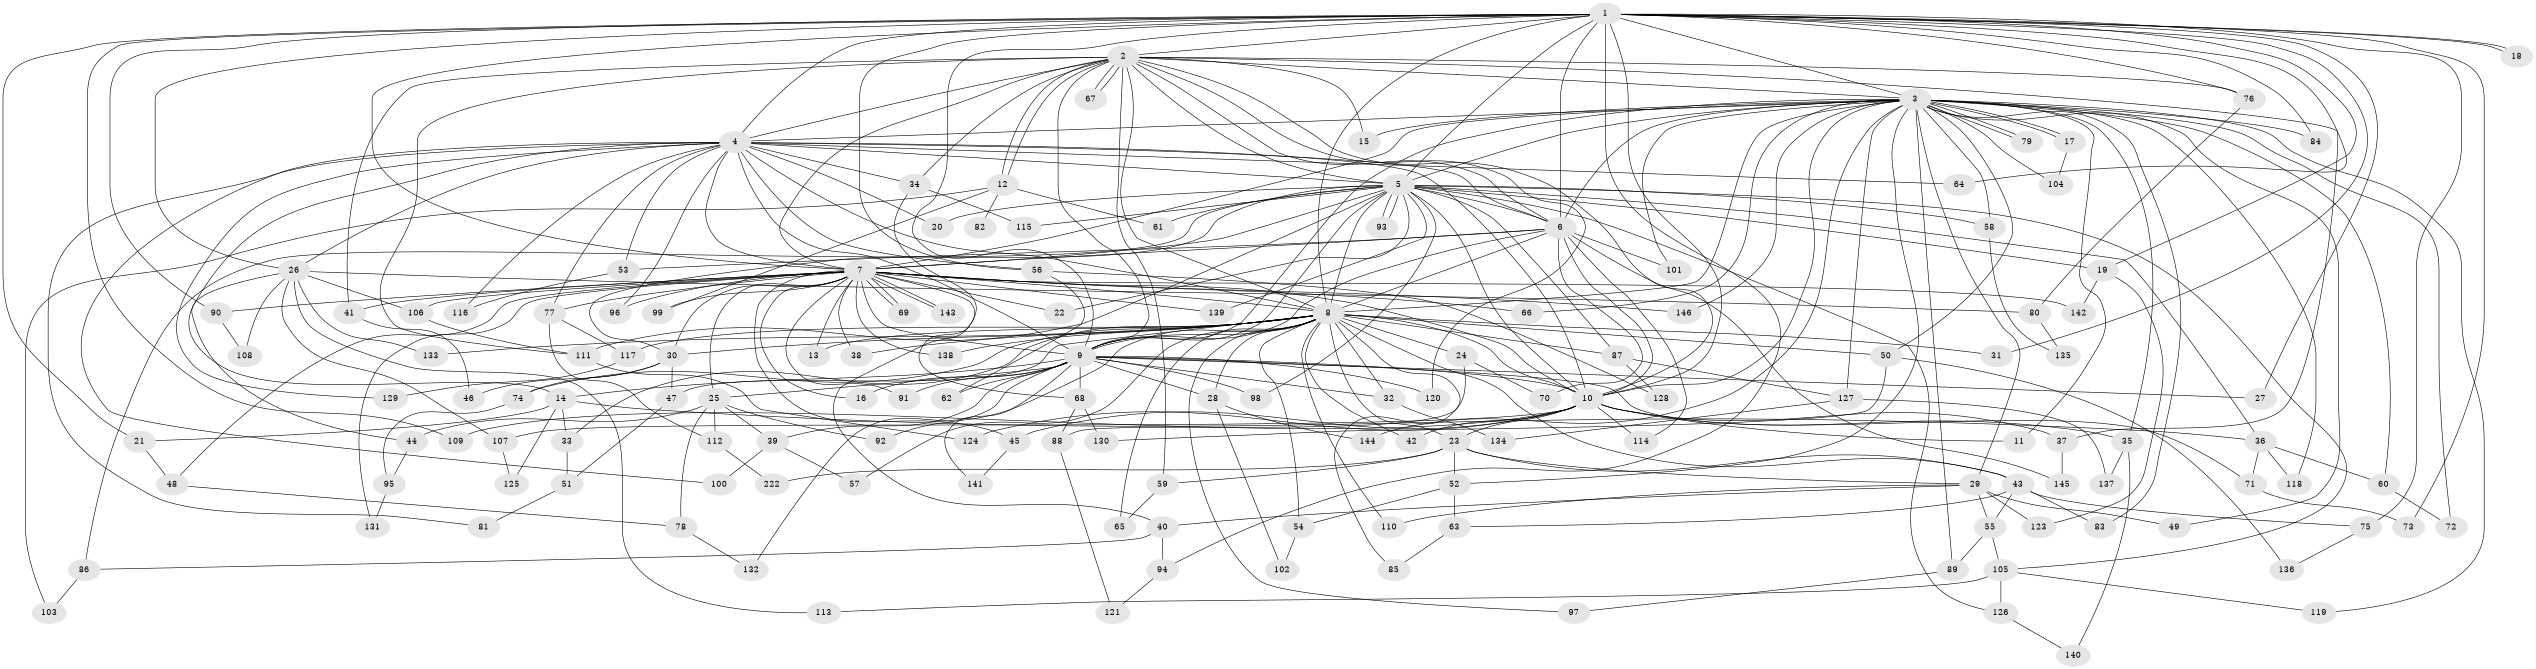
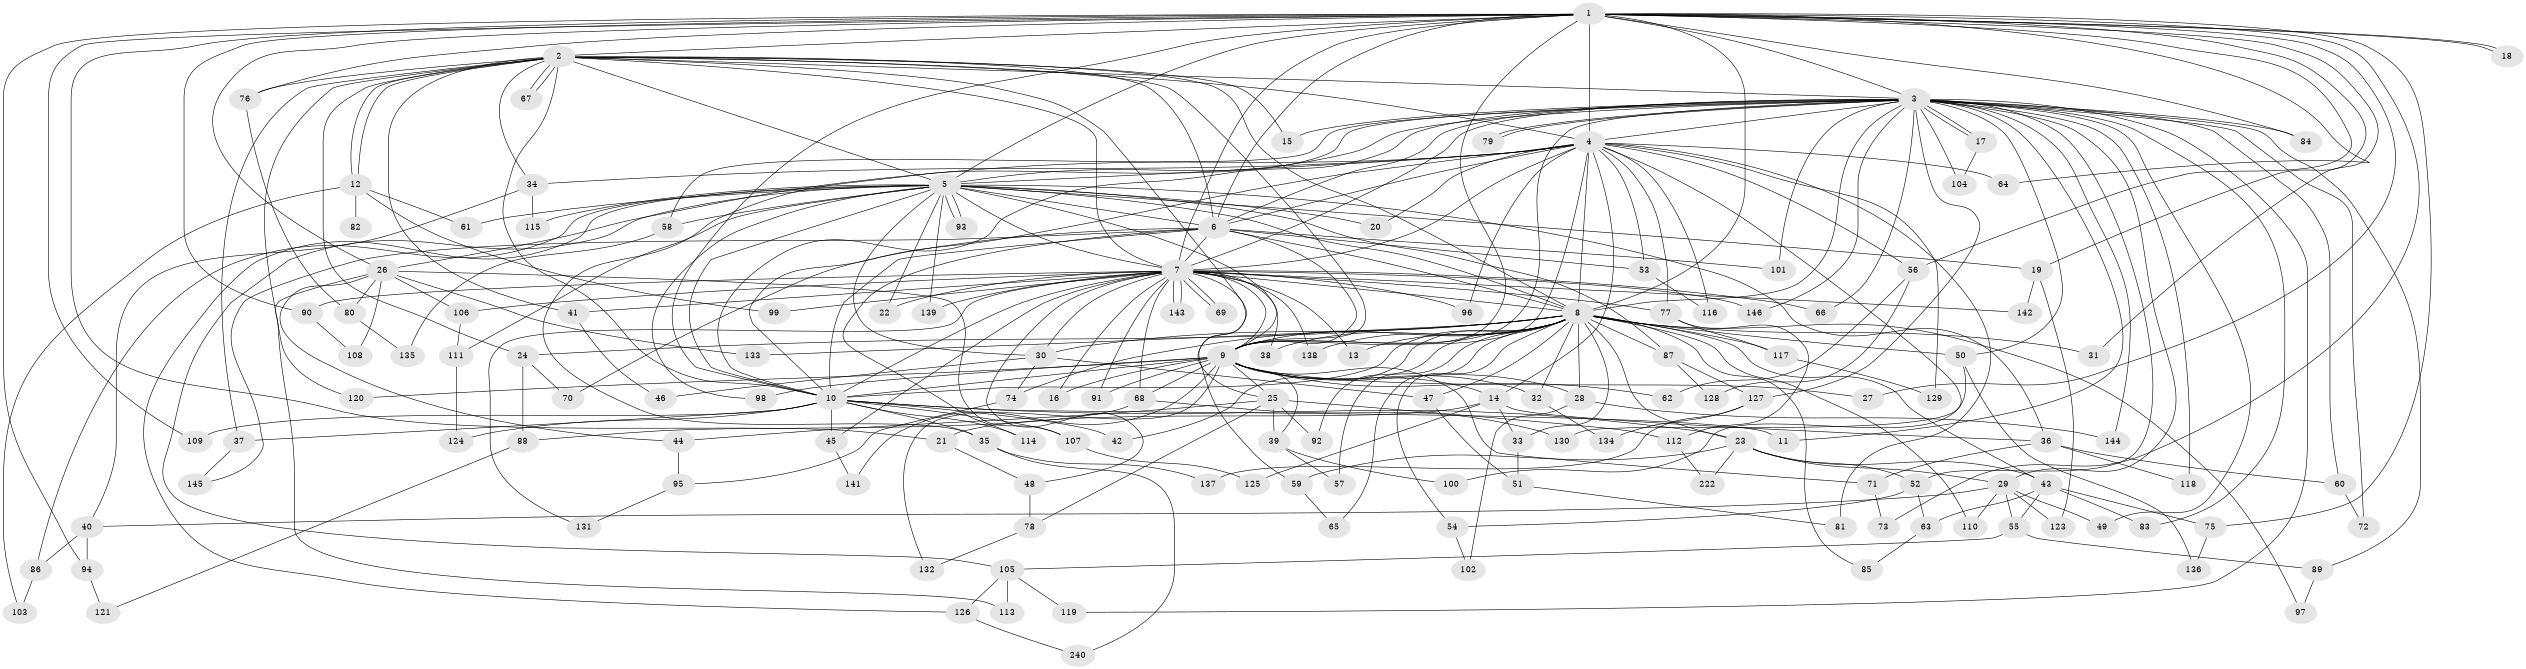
edge "2" -- "111": now "2" -- "24"
node "140": label "140" -> "240"
